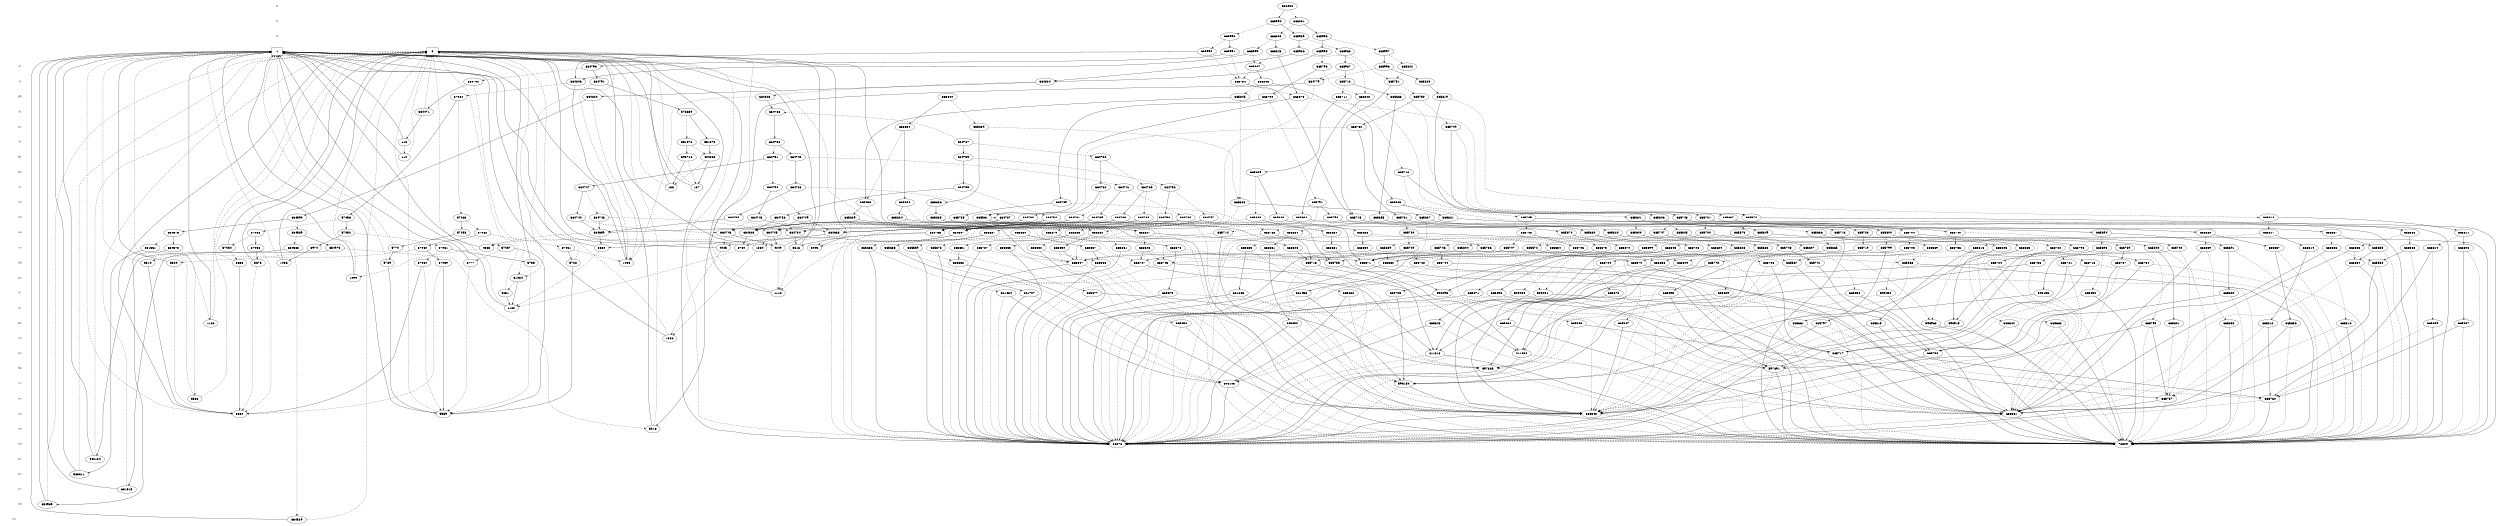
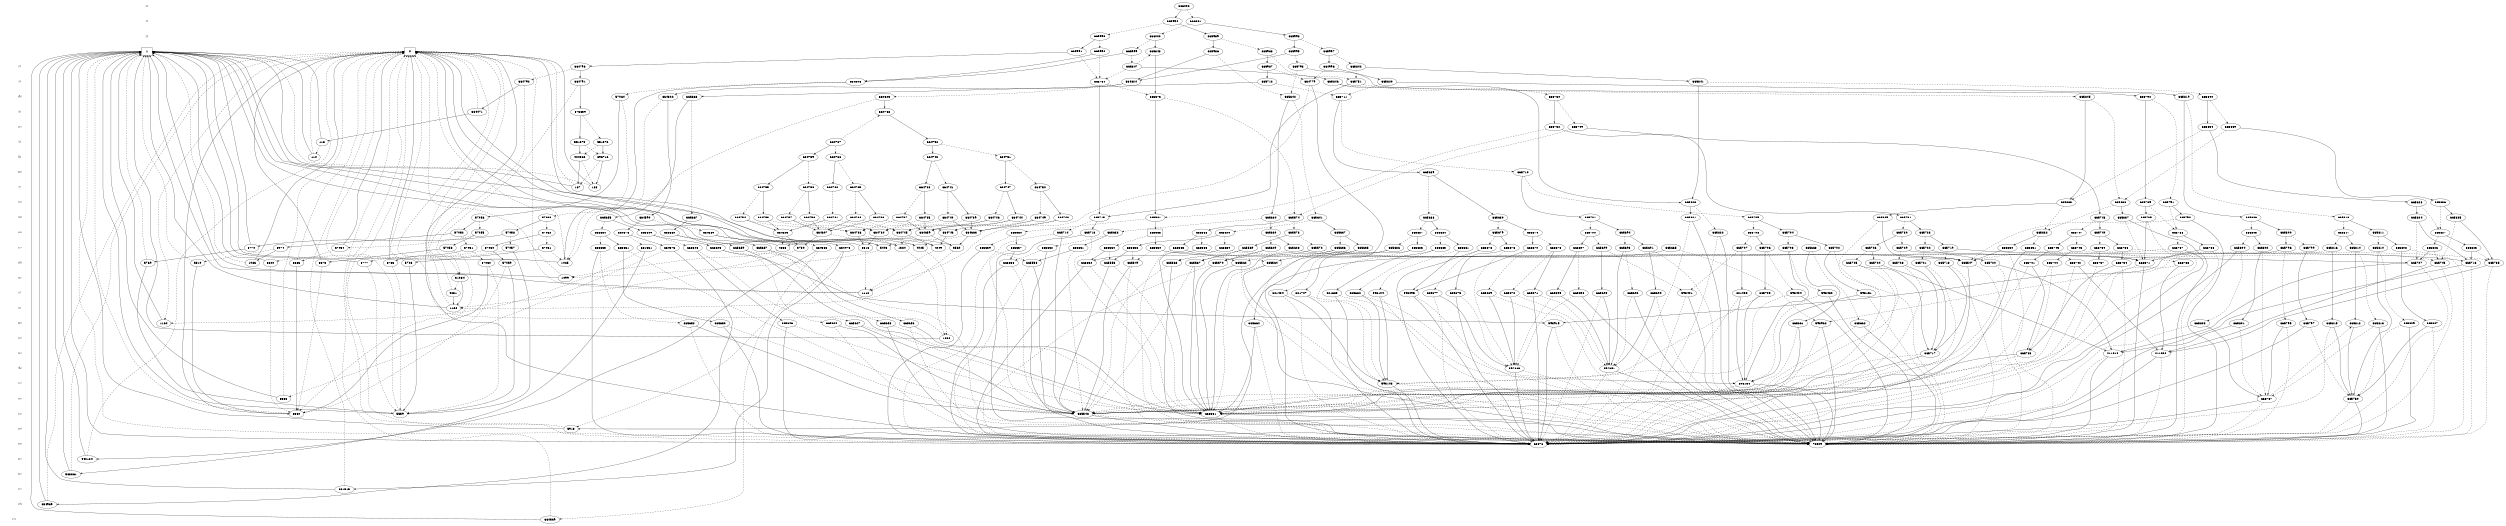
edge "665848" -> "665847": reversed
node "665996": label "665996" -> "664996"
node "665841": added
edge "665820" -> "665711": added
edge "551373" -> "393716": added
edge "1164" -> "0": reversed
edge "5770" -> "1": style dashed -> solid
edge "5538" -> "1": style dashed -> solid
edge "665561" -> "664737": now "665561" -> "665560"
node "664760": removed
node "664756": shape box -> ellipse
node "665555": shape ellipse -> box
node "665666": removed
edge "5403" -> "1099": added
edge "665744" -> "665733": style solid -> dashed
node "593104": added
node "593155": label "593155" -> "593151"
edge "665737" -> "665733": removed
edge "665812" -> "665757": reversed
edge "664740" -> "665548": now "665631" -> "665548"
edge "665795" -> "68876": now "665801" -> "68876"
node "583311": label "583311" -> "583361"
